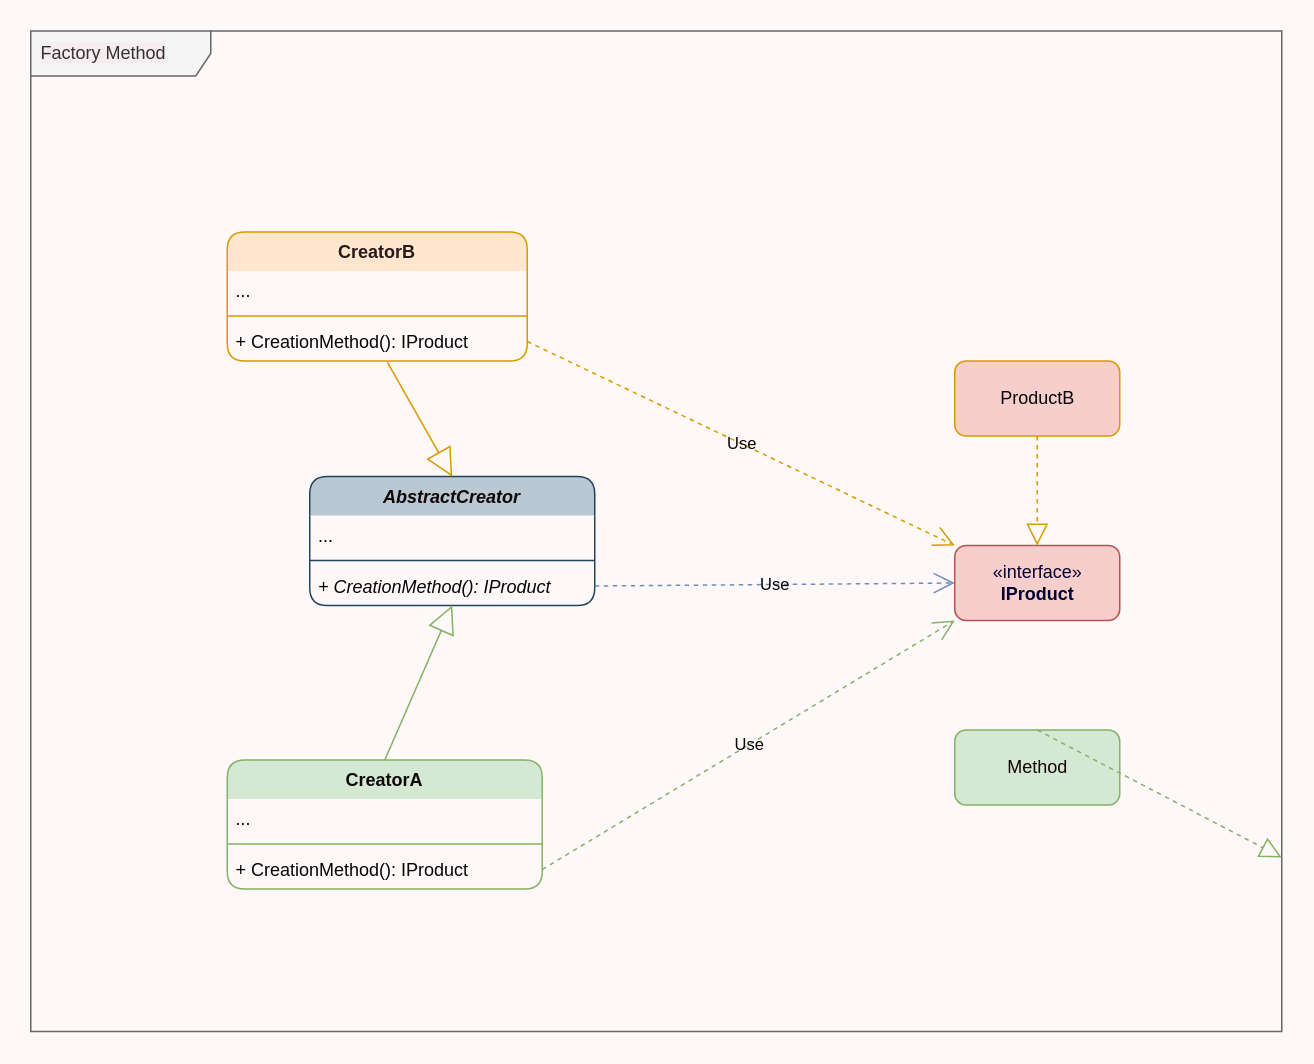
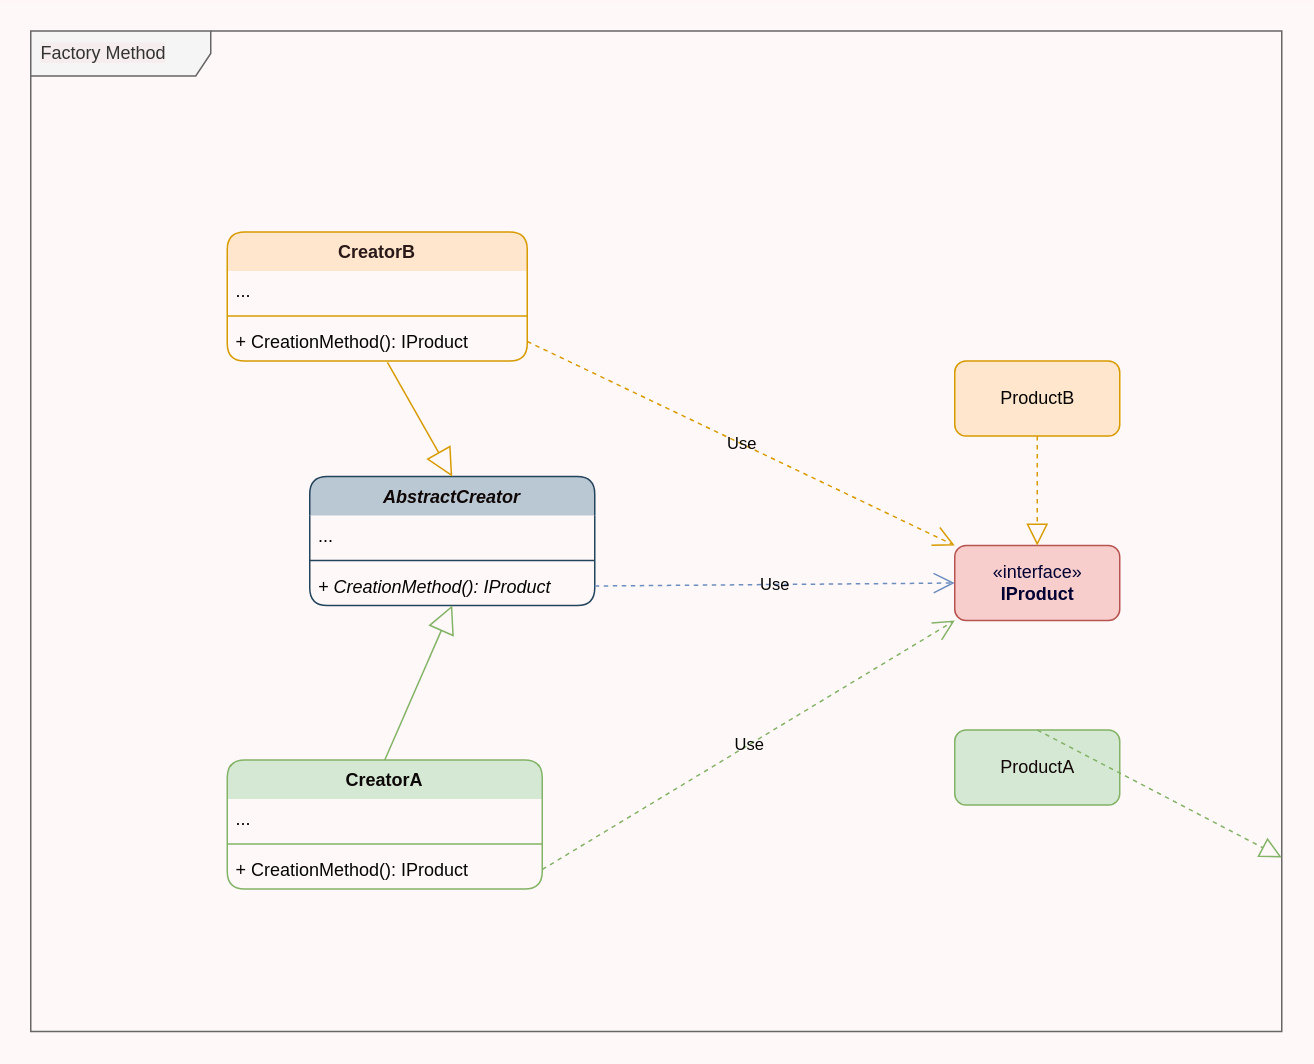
node "ProductB": fillcolor #f8cecc -> #ffe6cc
node "Method": label "Method" -> "ProductA"
